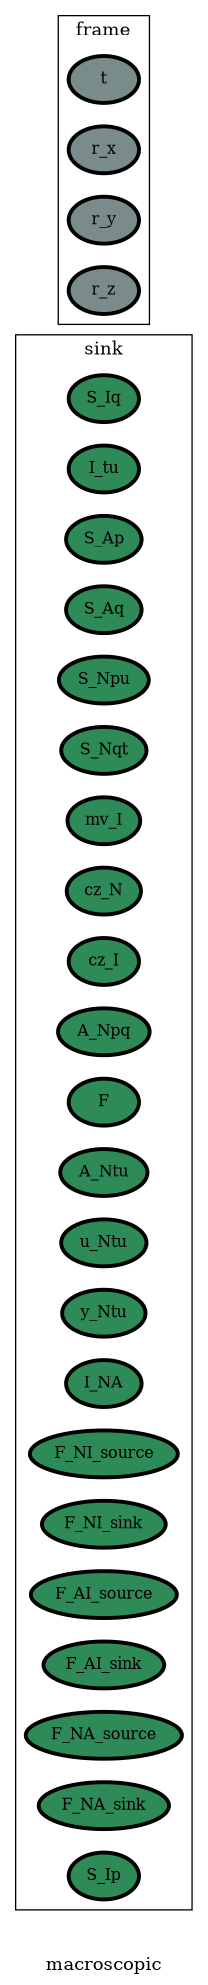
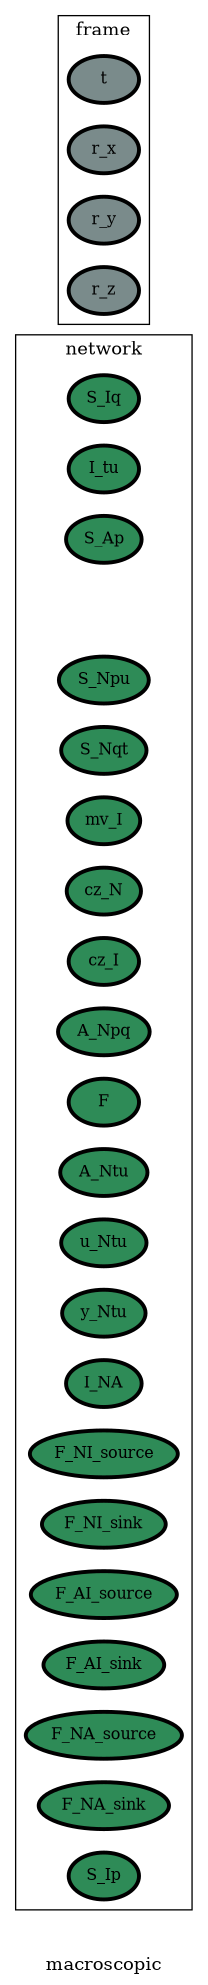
cluster "sink": label "sink" -> "network"
node "S_Aq": removed
